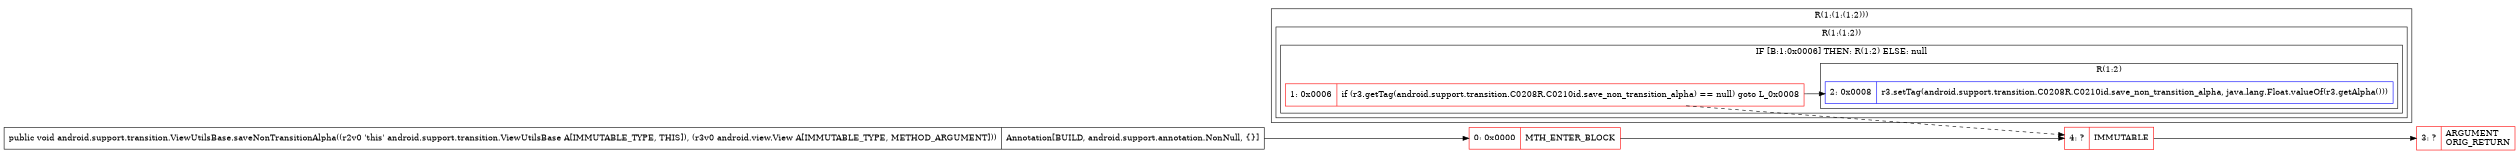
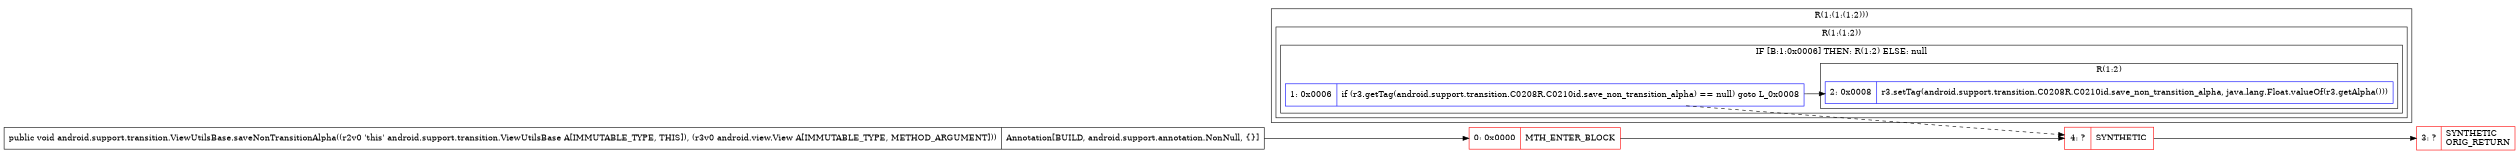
node "1: 0x0006": color red -> blue
node "3: ?": text "ARGUMENT" -> "SYNTHETIC"
node "4: ?": text "IMMUTABLE" -> "SYNTHETIC"
